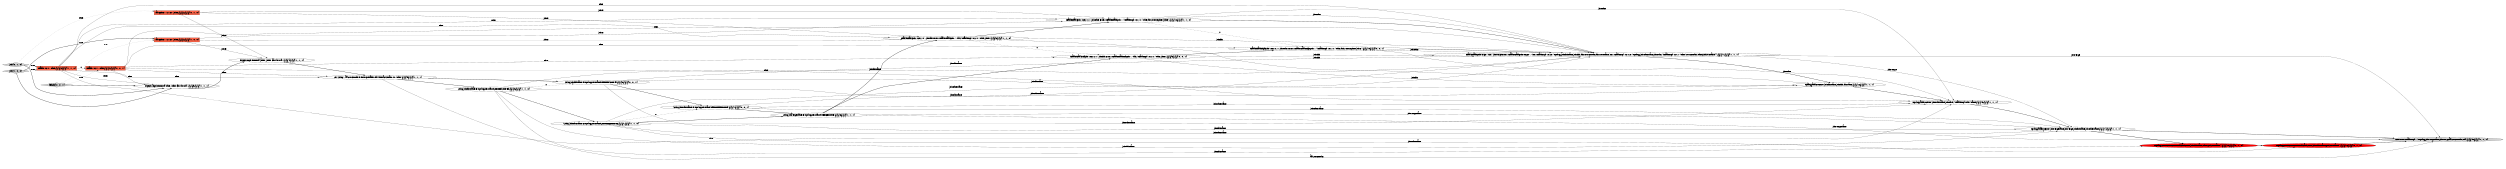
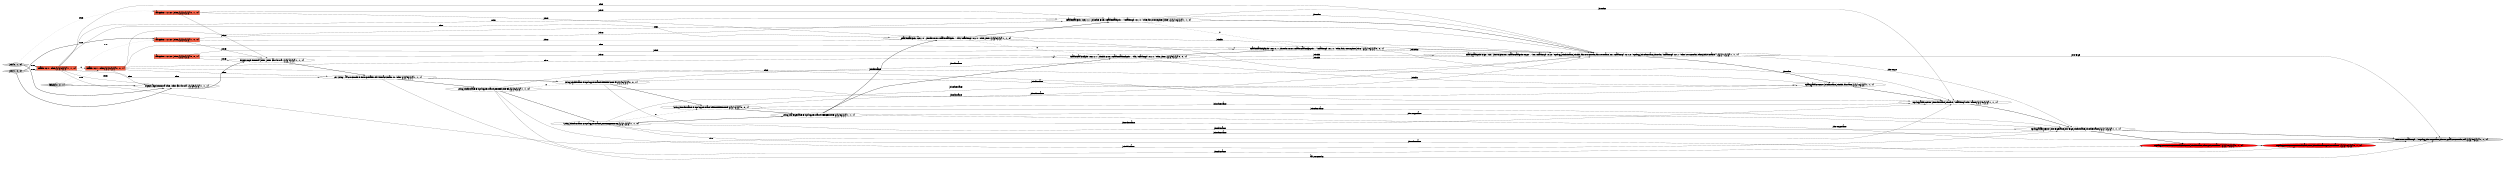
node "ValueJoiner<V,V1,R> joiner@@@2@@@['0', '0', '1']": added
